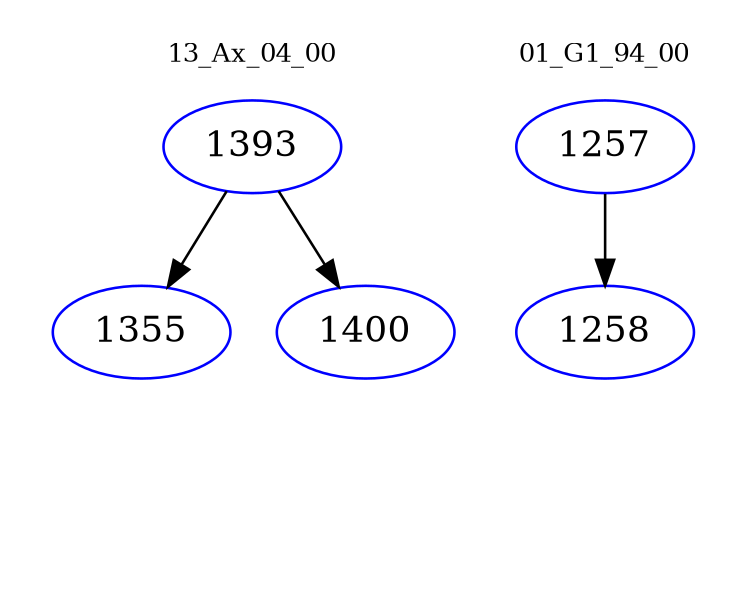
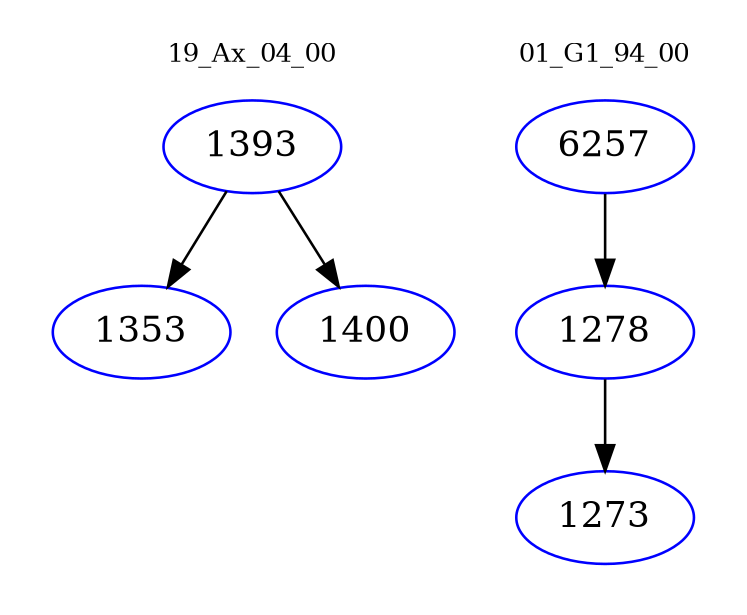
cluster "13_Ax_04_00": label "13_Ax_04_00" -> "19_Ax_04_00"
node "1257": label "1257" -> "6257"
node "1355": label "1355" -> "1353"
node "1258": label "1258" -> "1278"
node "1273": added
